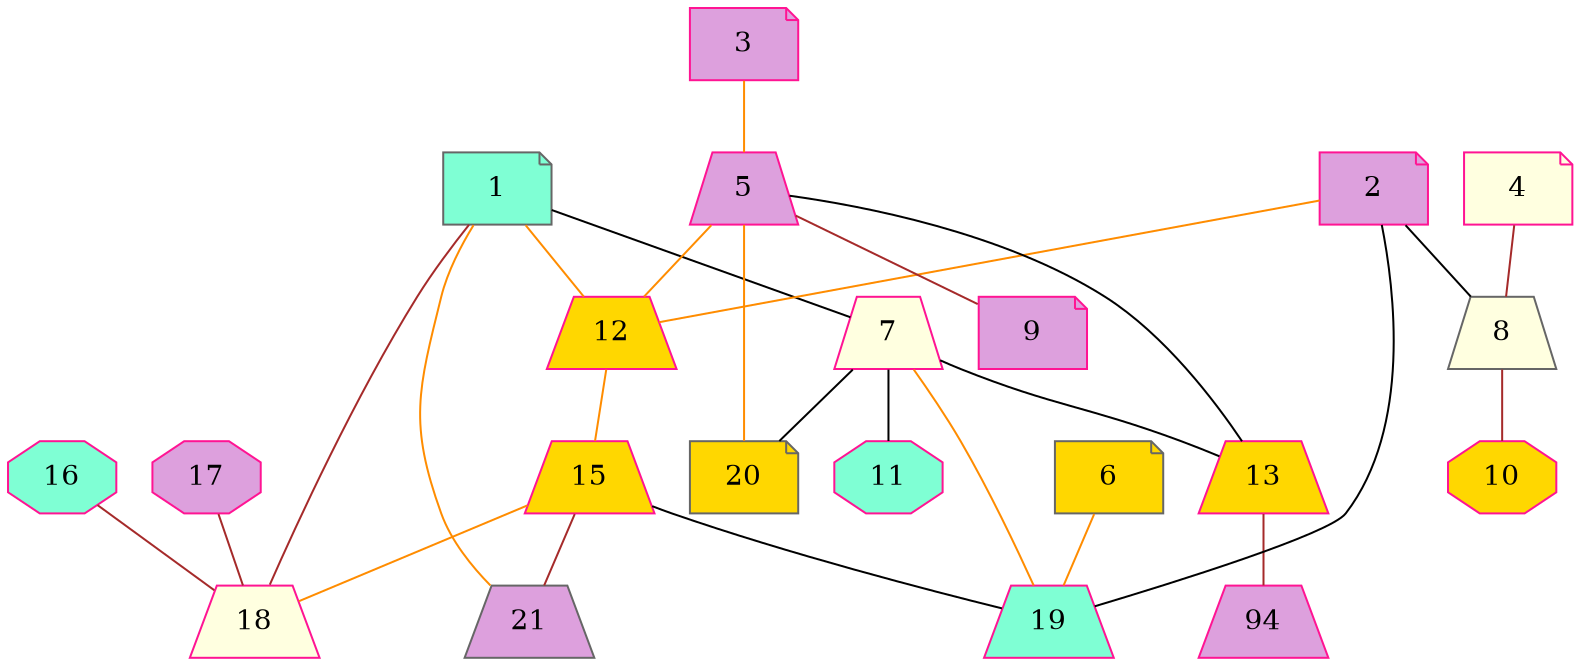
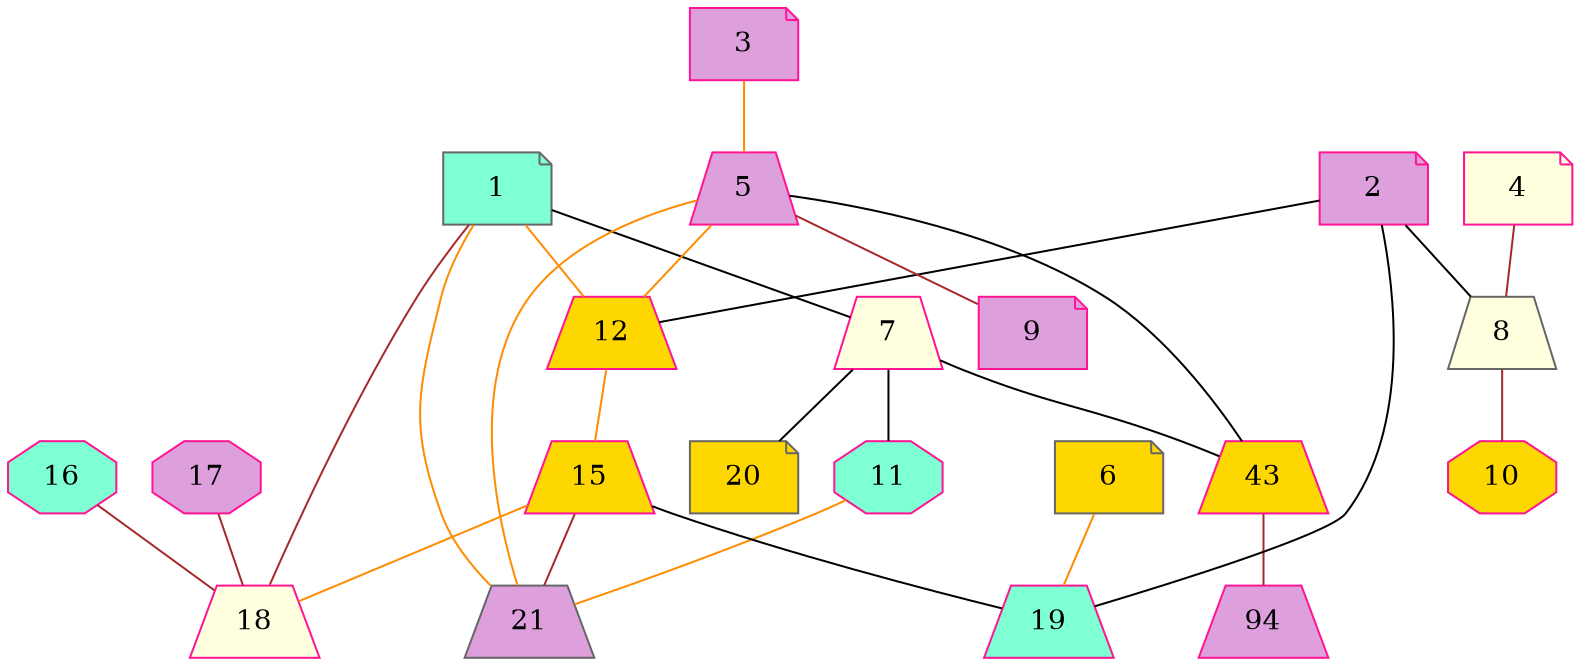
edge "2" -- "12": color darkorange -> black
edge "5" -- "20": now "5" -- "21"
edge "7" -- "19": removed
node "13": label "13" -> "43"
edge "11" -- "21": added
